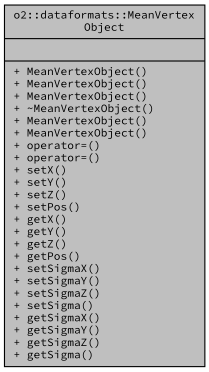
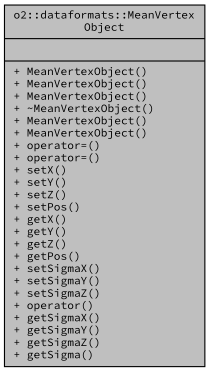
node "o2::dataformats::MeanVertex": text "+ setSigma()" -> "+ operator()"
